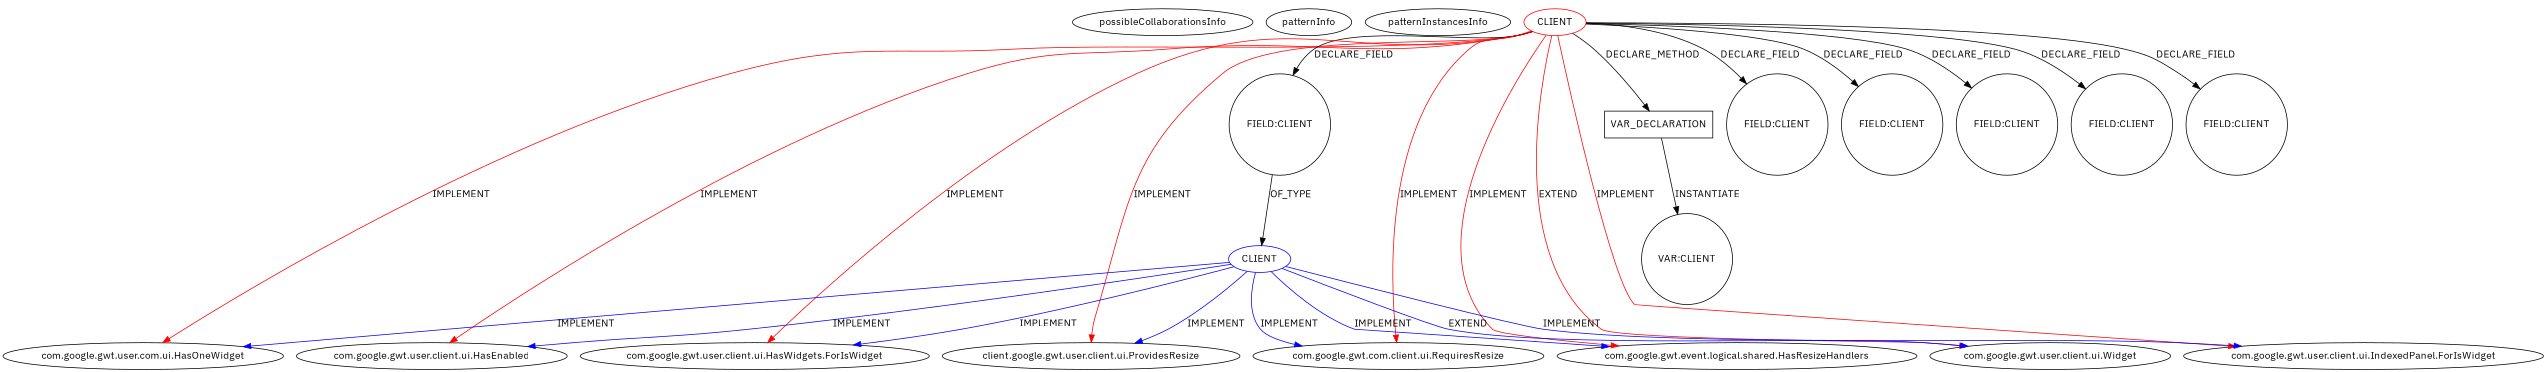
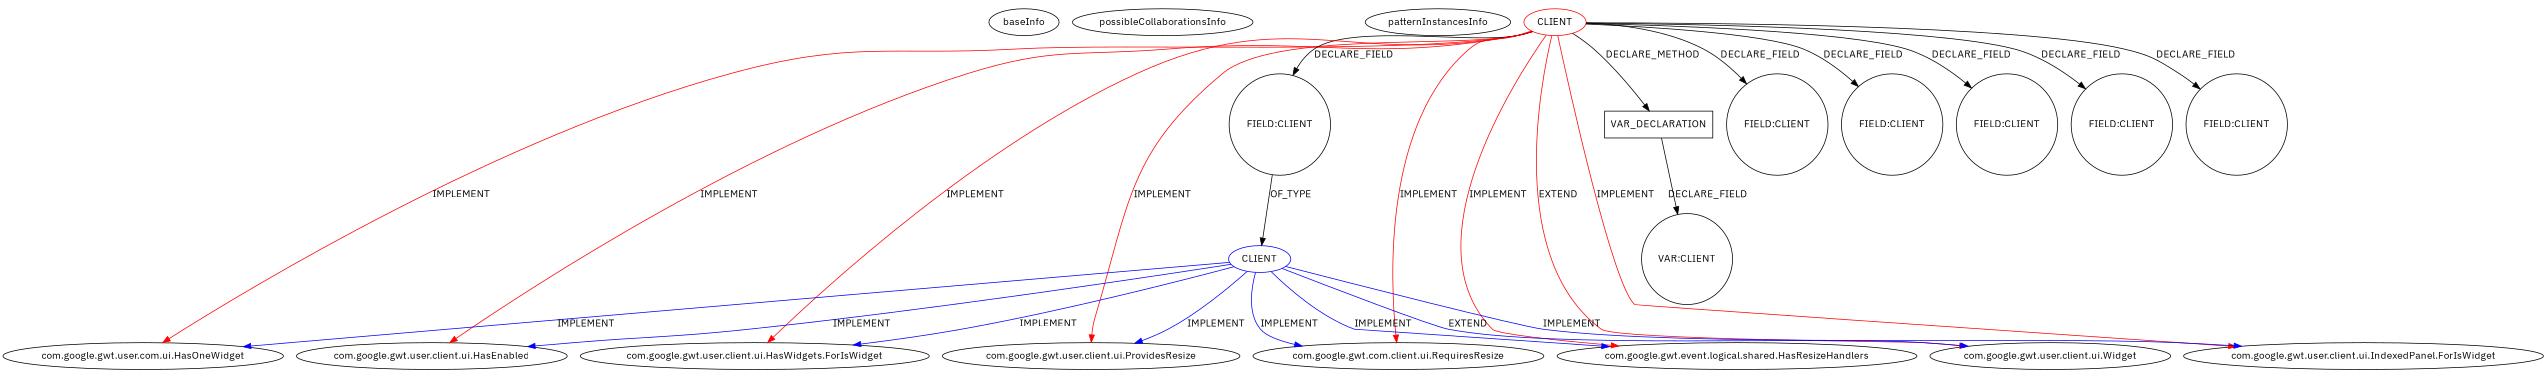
node "baseInfo": added
node "patternInfo": removed
edge "VAR_DECLARATION" -> "VAR:CLIENT": label "INSTANTIATE" -> "DECLARE_FIELD"
node "client.google.gwt.user.client.ui.ProvidesResize": label "client.google.gwt.user.client.ui.ProvidesResize" -> "com.google.gwt.user.client.ui.ProvidesResize"
